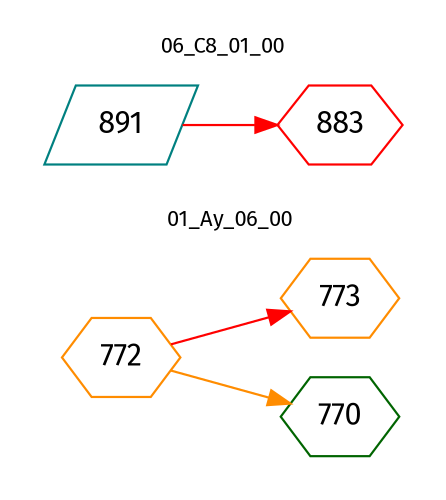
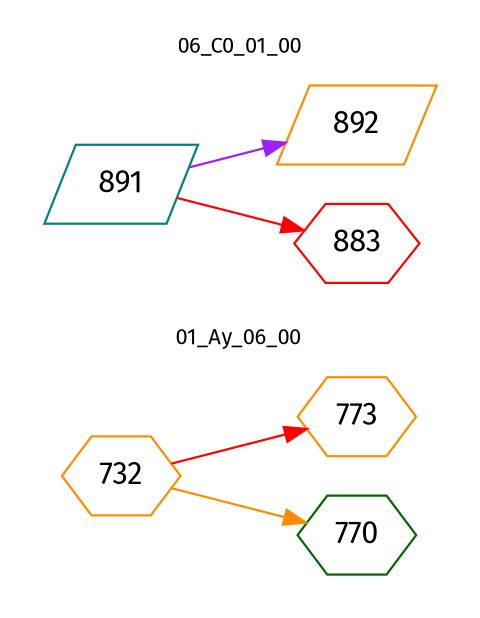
cluster "06_C8_01_00": label "06_C8_01_00" -> "06_C0_01_00"
node "892": added
node "772": label "772" -> "732"
